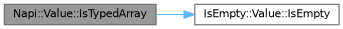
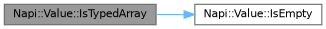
node "IsEmpty::Value::IsEmpty": label "IsEmpty::Value::IsEmpty" -> "Napi::Value::IsEmpty"
